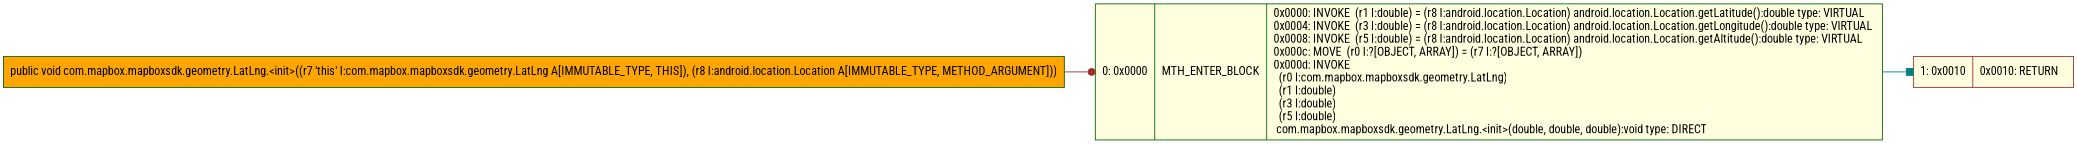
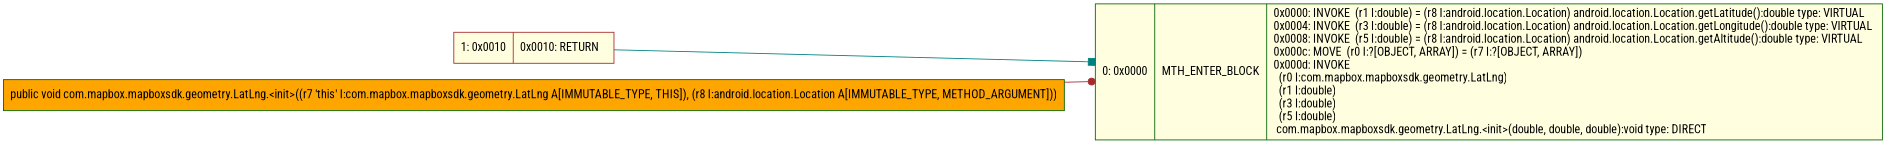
edge "0: 0x0000" -> "1: 0x0010": reversed
